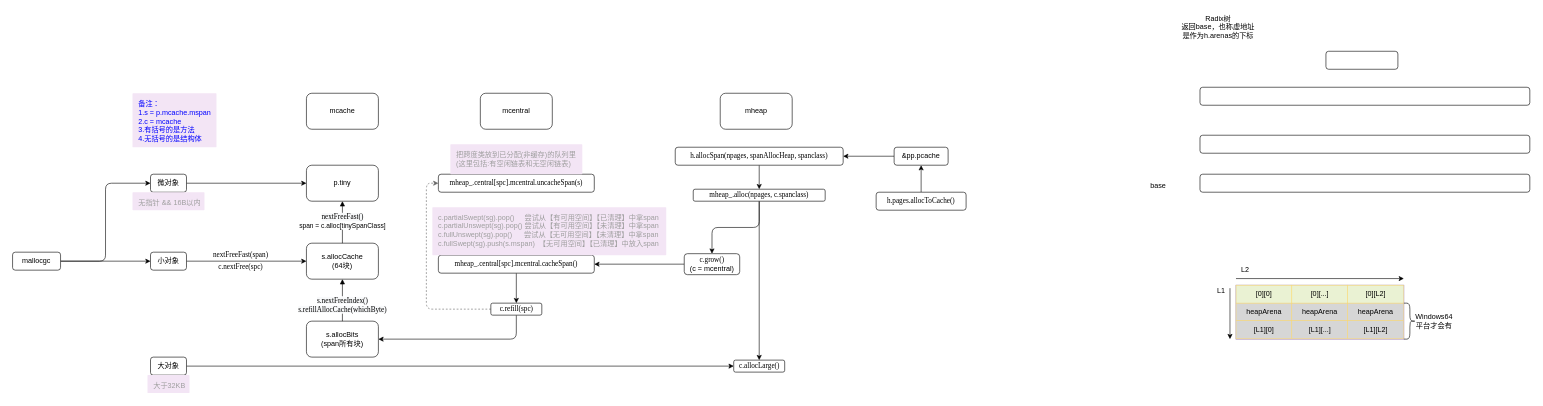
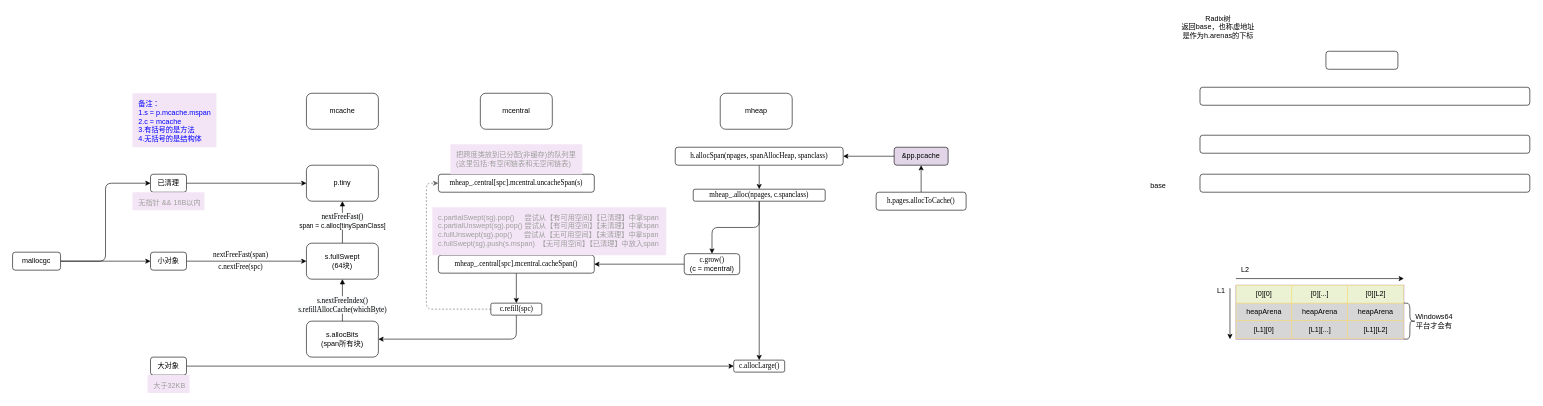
node "&pp.pcache": fillcolor #ffffff -> #e1d5e7
node "微对象": label "微对象" -> "已清理"
node "s.allocCache (64块)": label "s.allocCache (64块)" -> "s.fullSwept (64块)"
